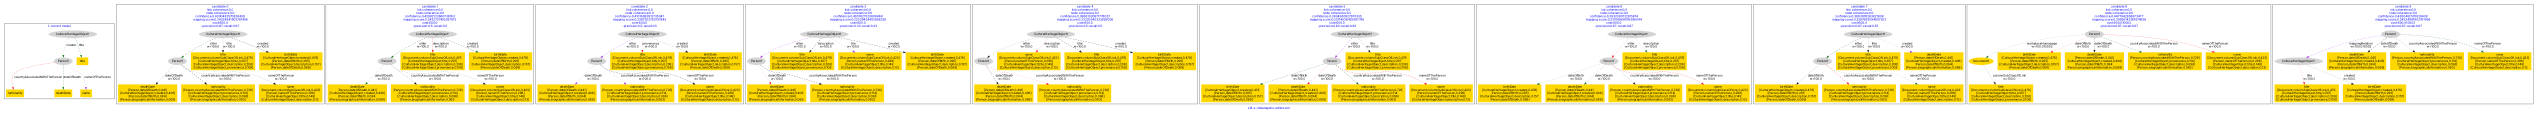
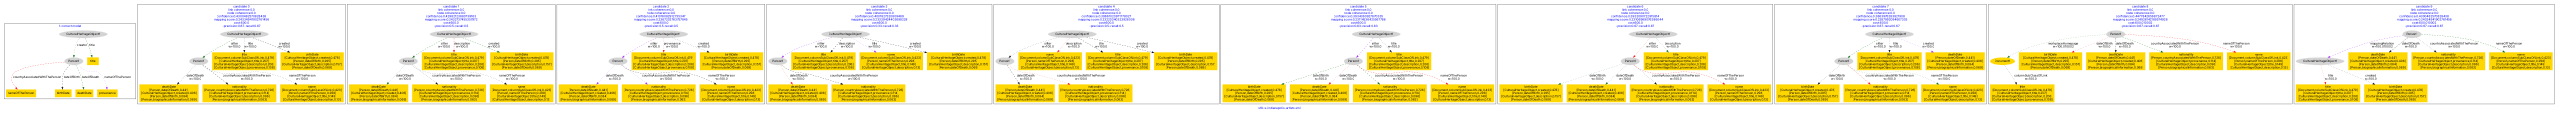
node "nationality": label "nationality" -> "nameOfThePerson"
node "birthDate": added
node "name": label "name" -> "provenance"
